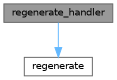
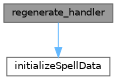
node "regenerate": label "regenerate" -> "initializeSpellData"
